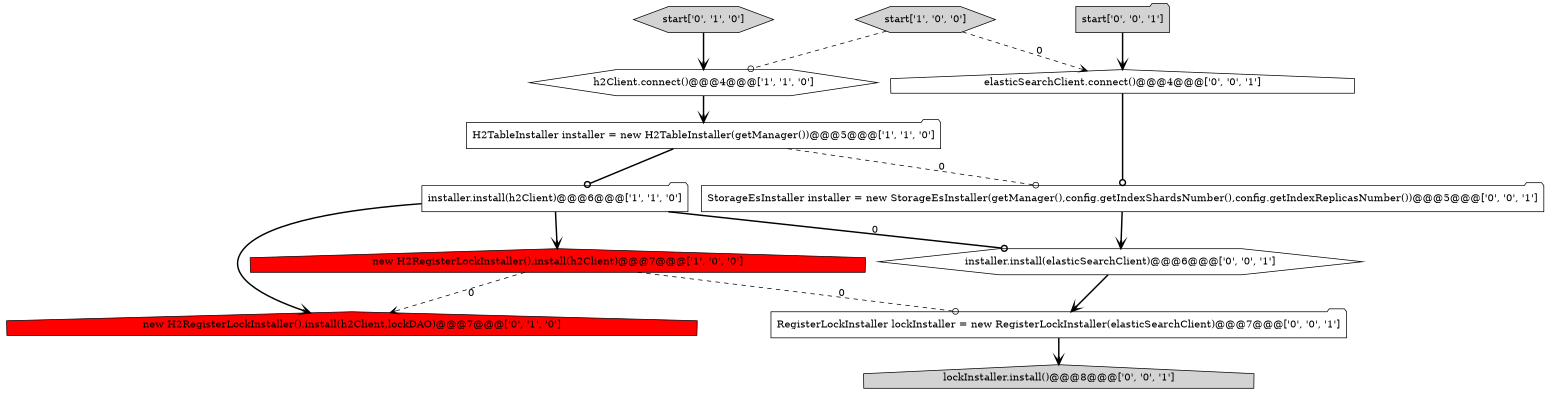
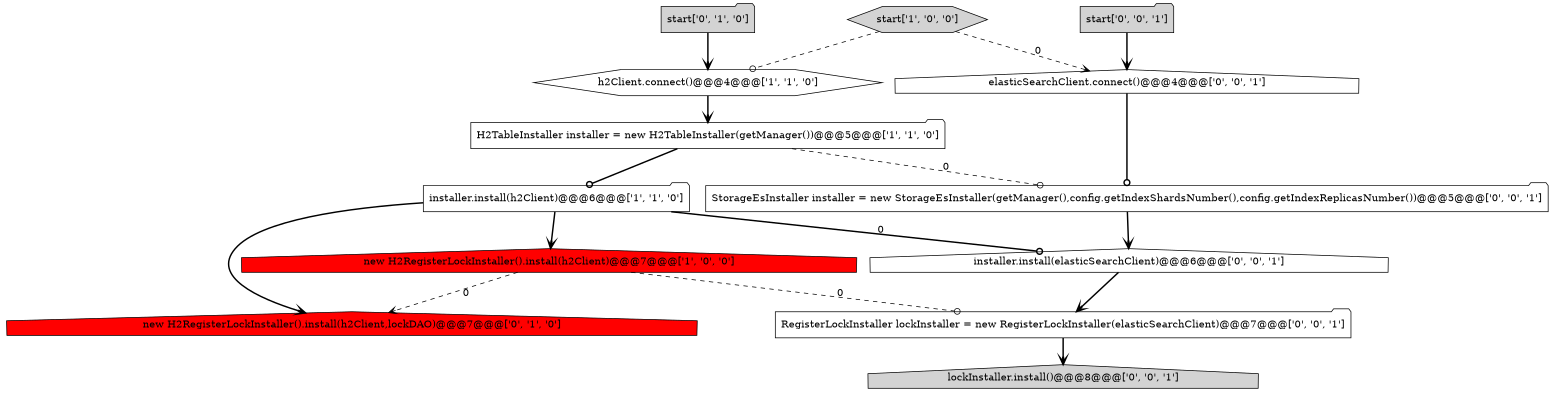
node "start['0', '1', '0']": shape hexagon -> folder
node "installer.install(elasticSearchClient)@@@6@@@['0', '0', '1']": shape hexagon -> house
